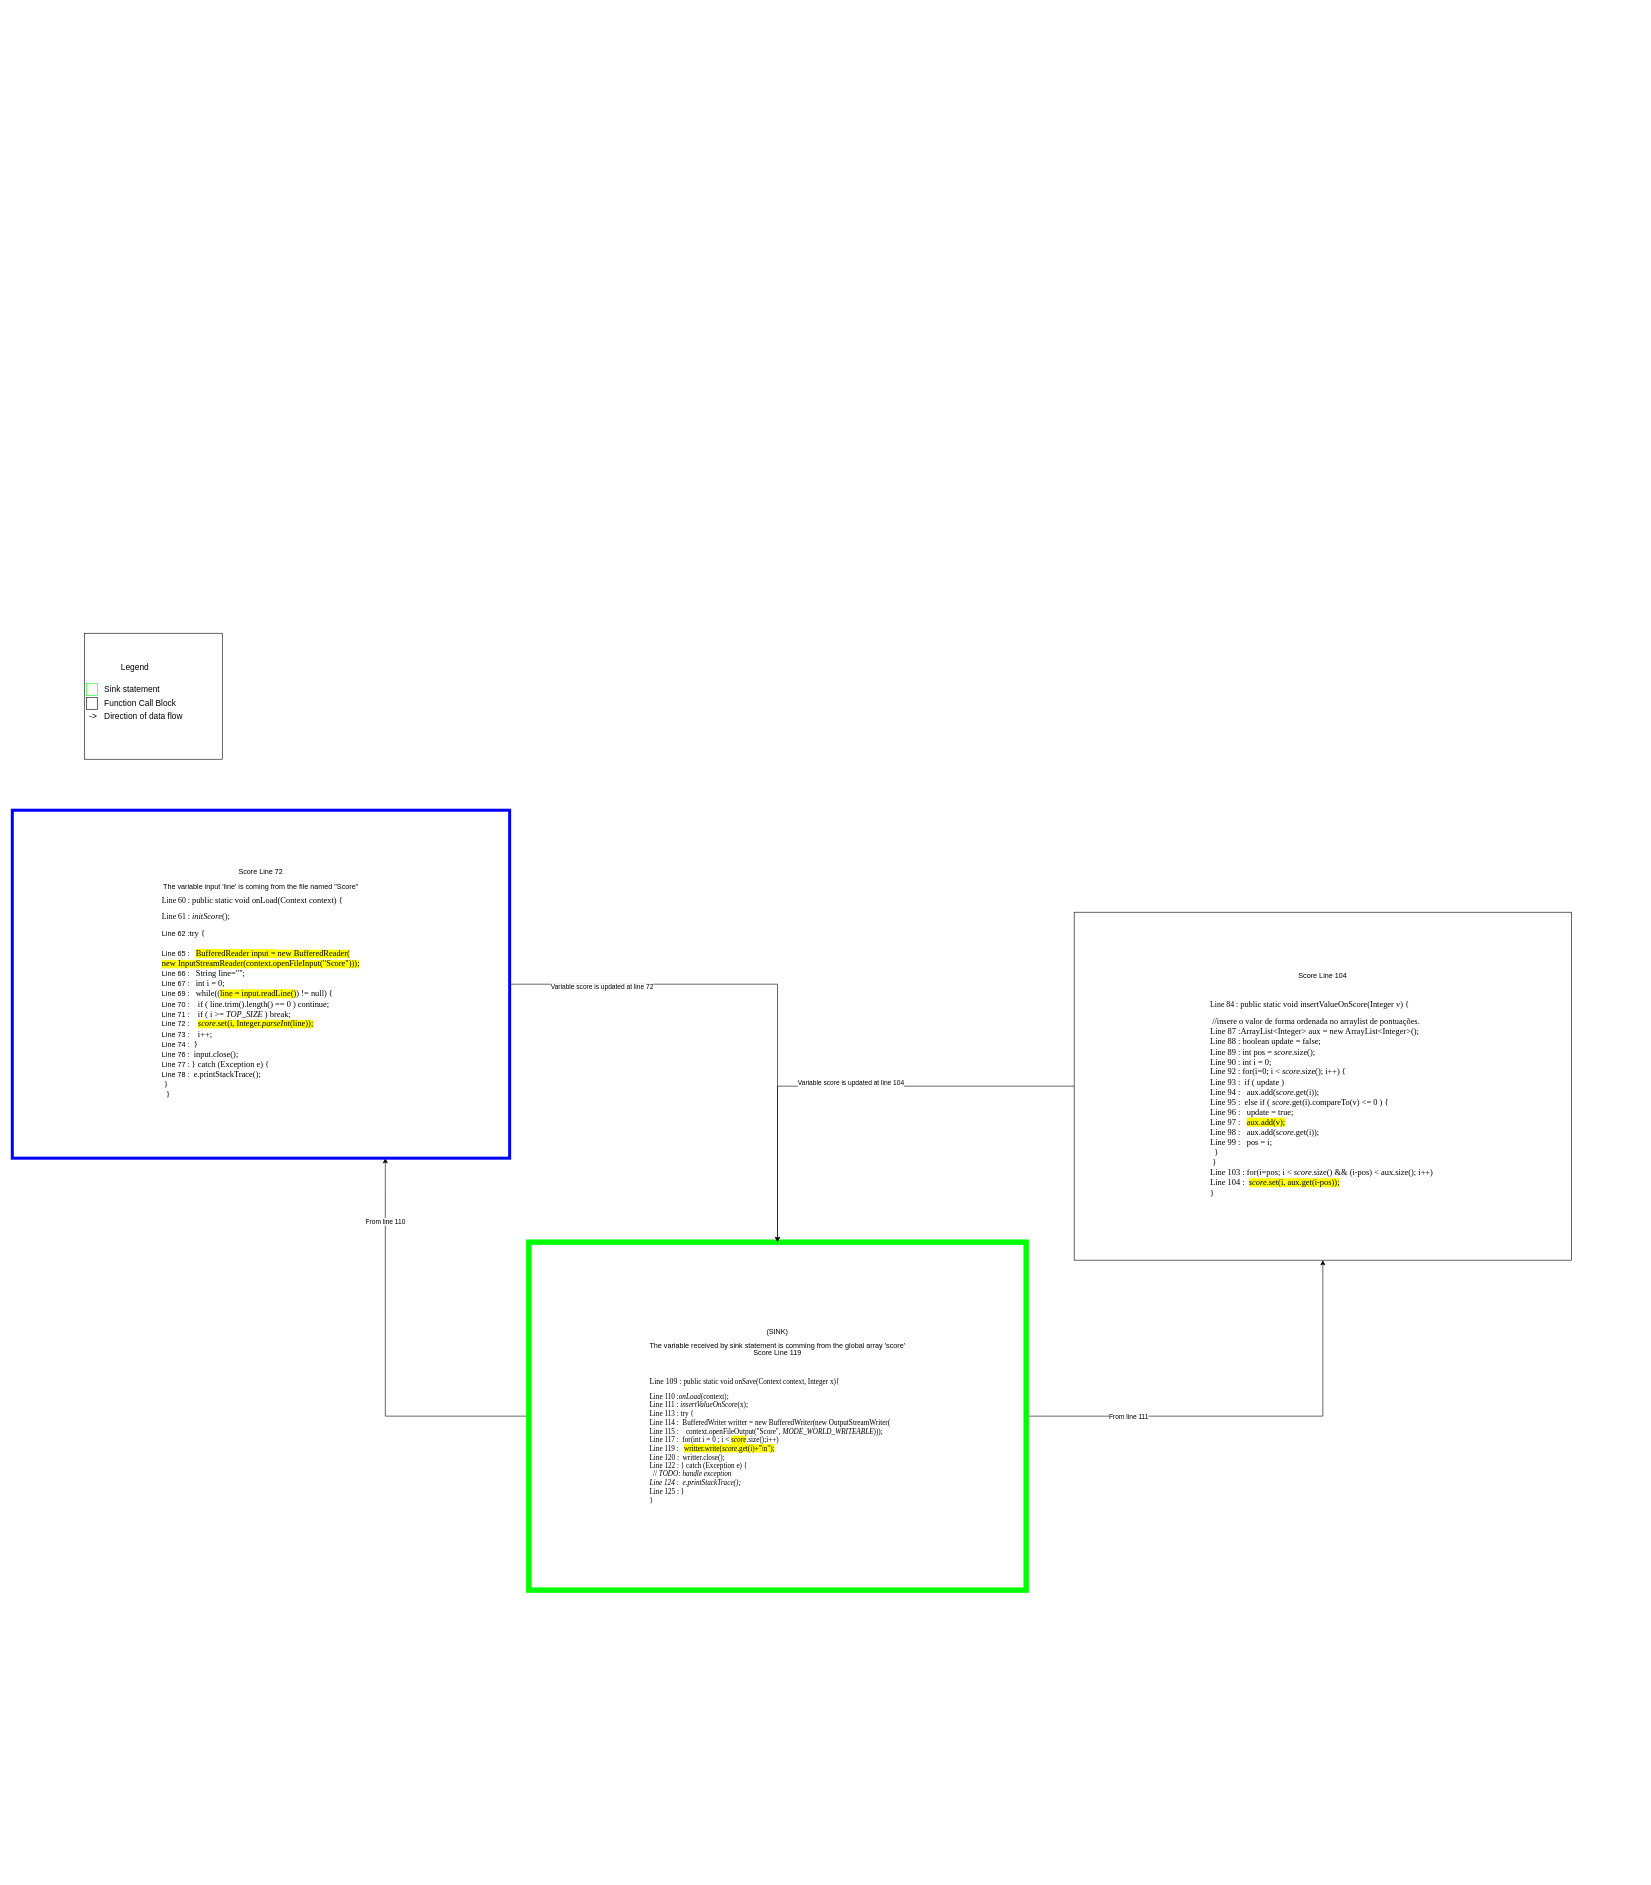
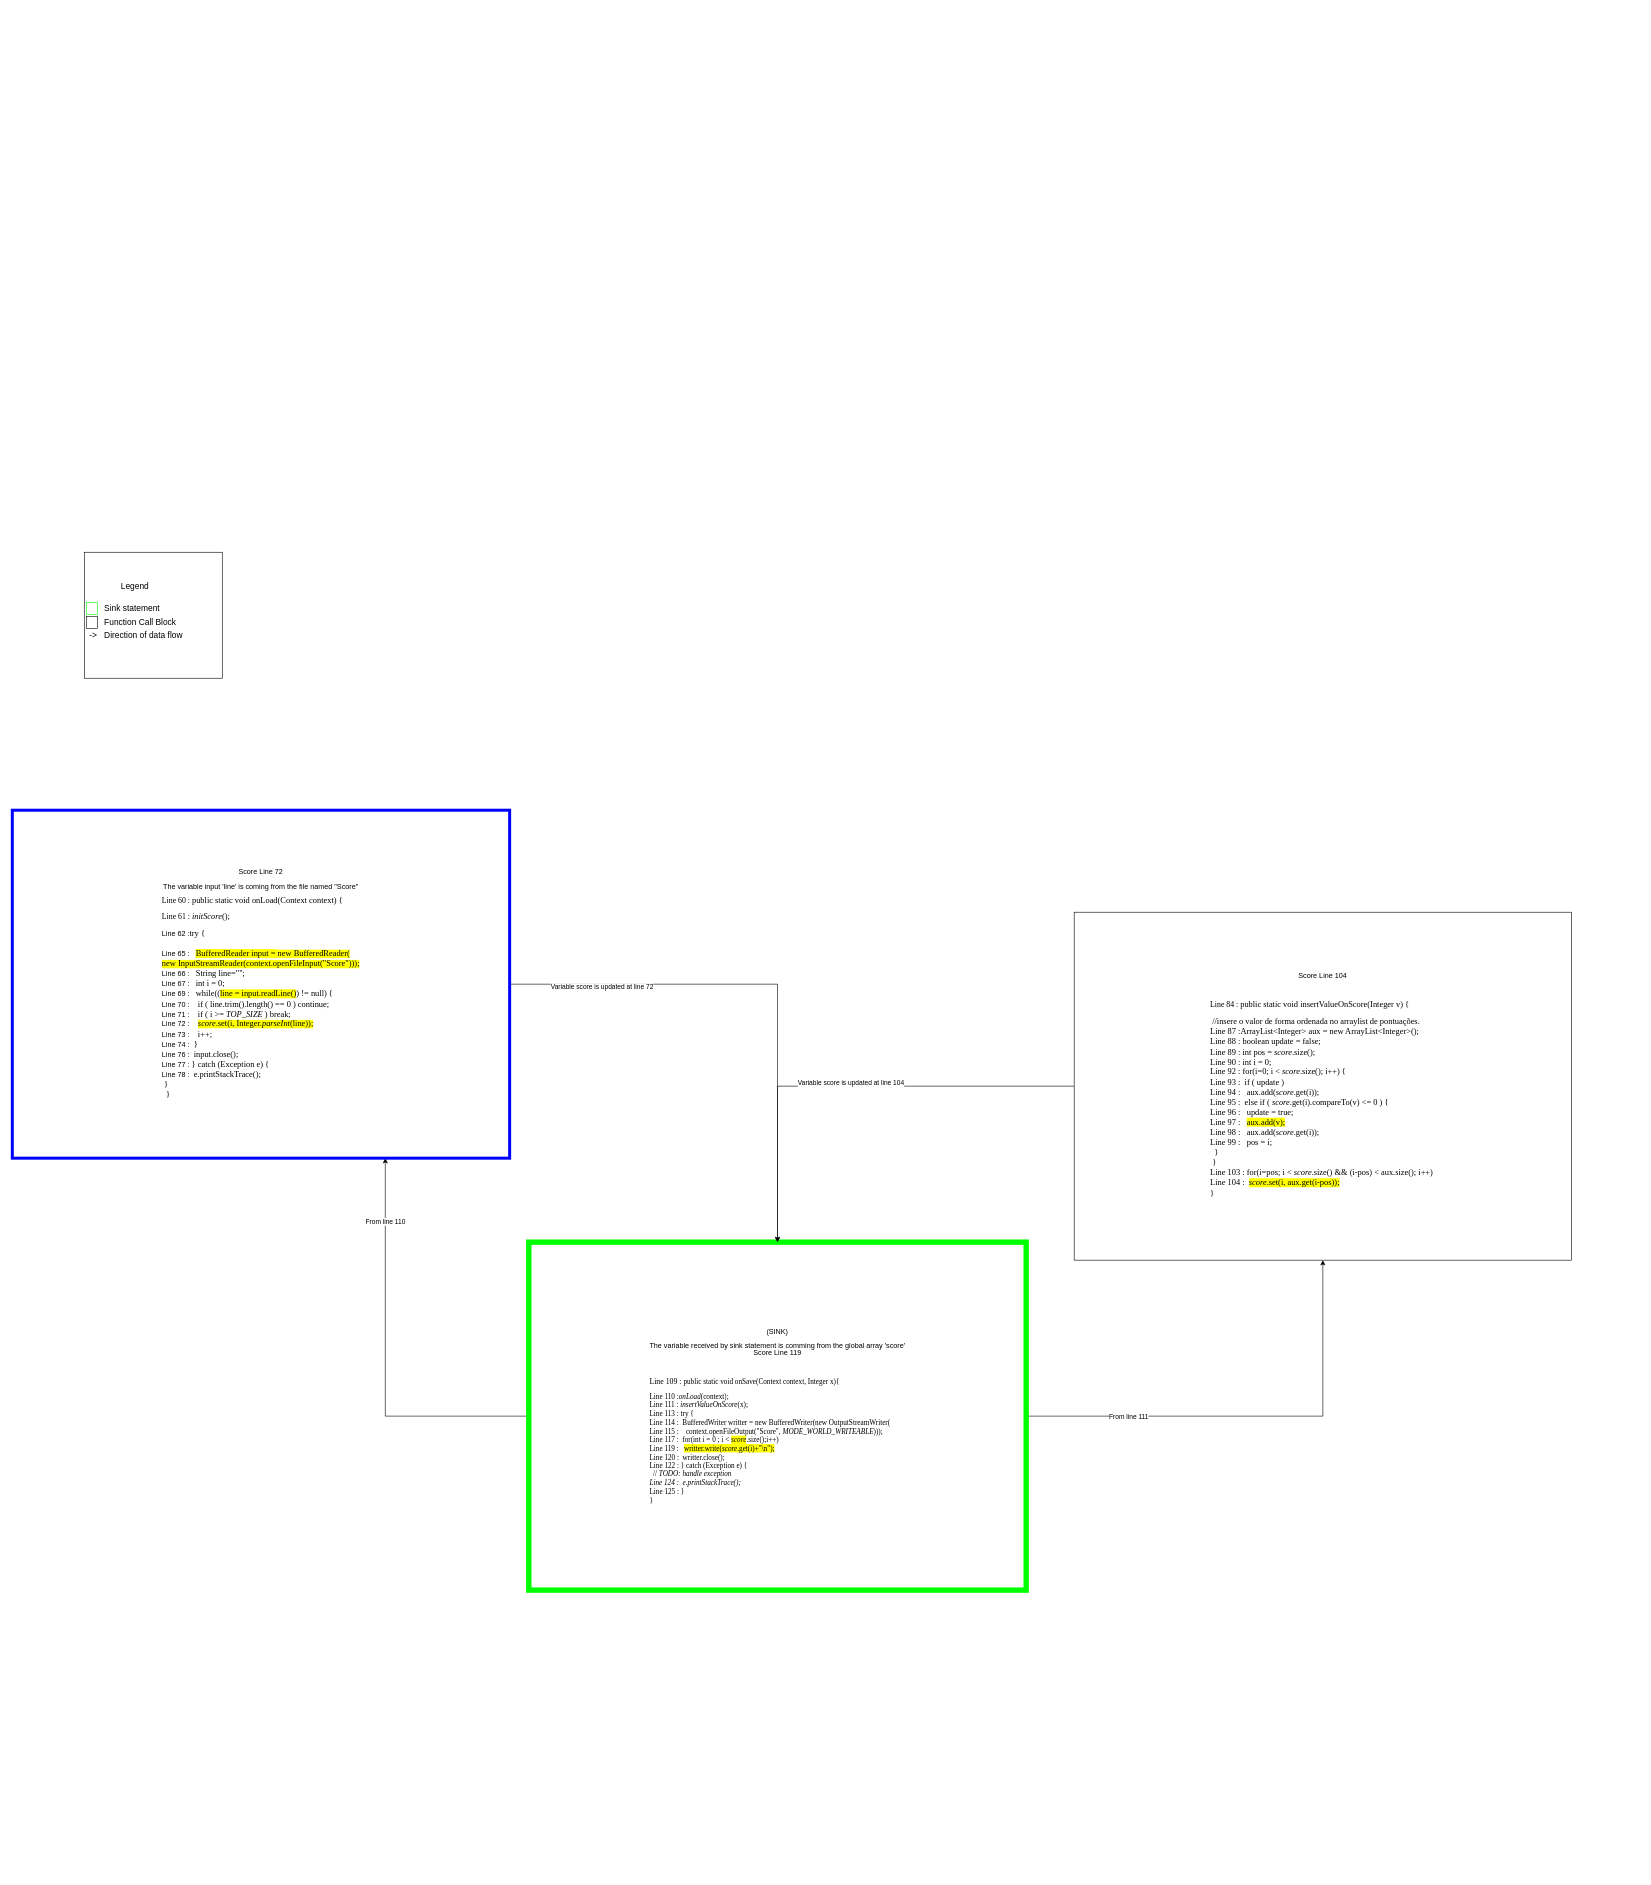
node "Legend Sink statement Function Call Block -> Direction of data flow": moved (153, 696) -> (153, 615)
